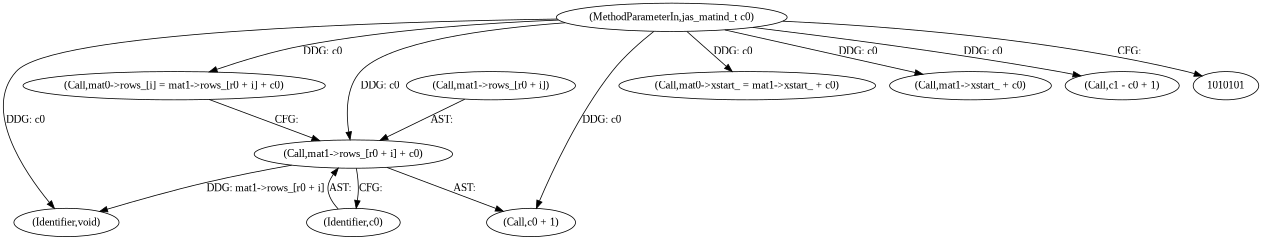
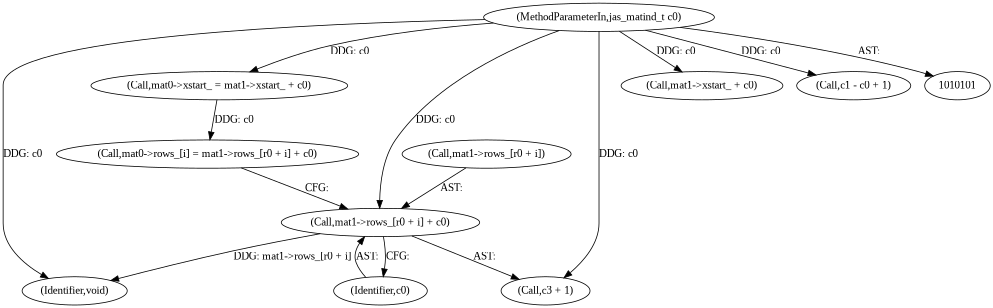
edge "(MethodParameterIn,jas_matind_t c0)" -> "(Call,mat0->rows_[i] = mat1->rows_[r0 + i] + c0)": now "(Call,mat0->xstart_ = mat1->xstart_ + c0)" -> "(Call,mat0->rows_[i] = mat1->rows_[r0 + i] + c0)"
edge "(MethodParameterIn,jas_matind_t c0)" -> "1010101": label "CFG: " -> "AST: "
node "(Call,c0 + 1)": label "(Call,c0 + 1)" -> "(Call,c3 + 1)"
